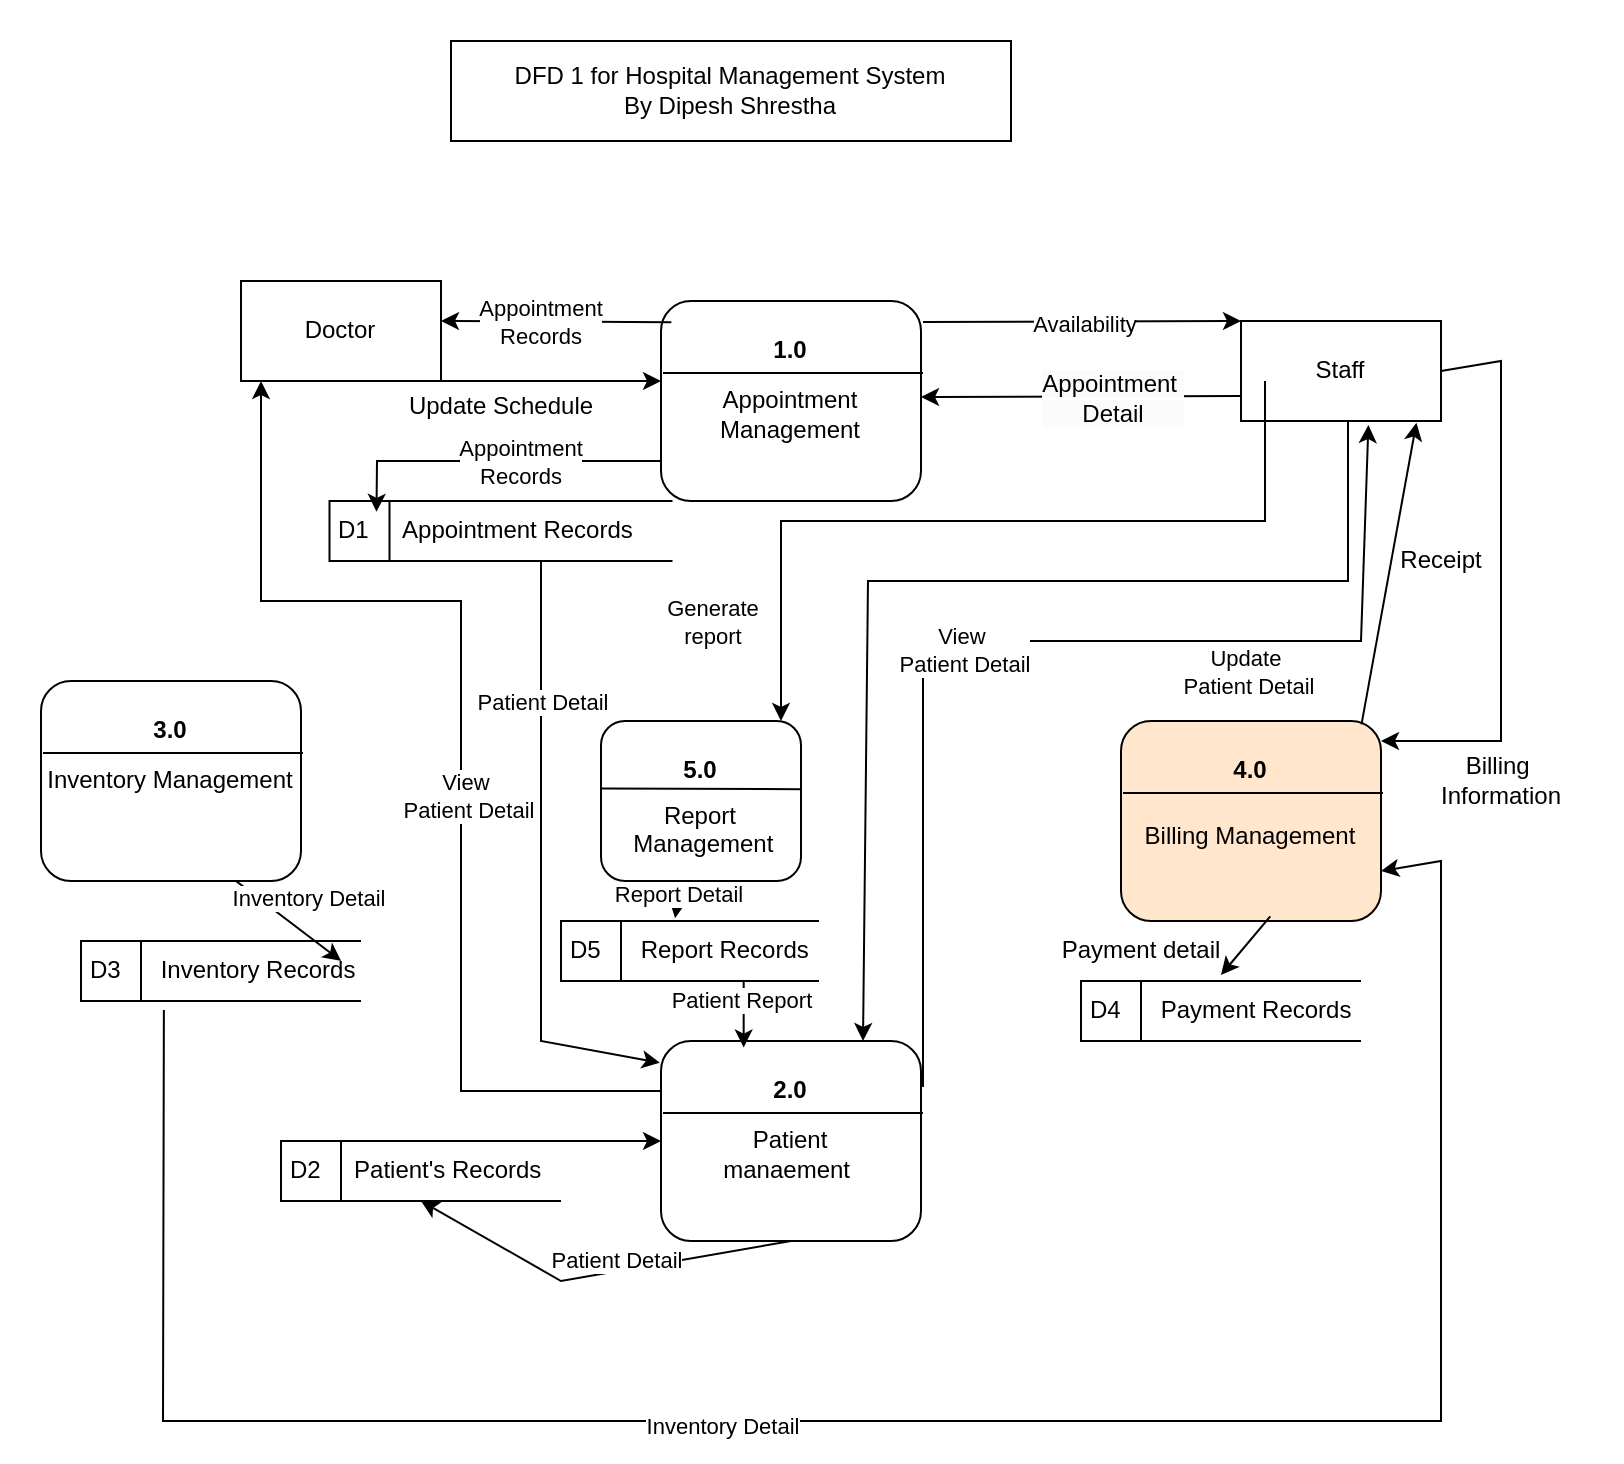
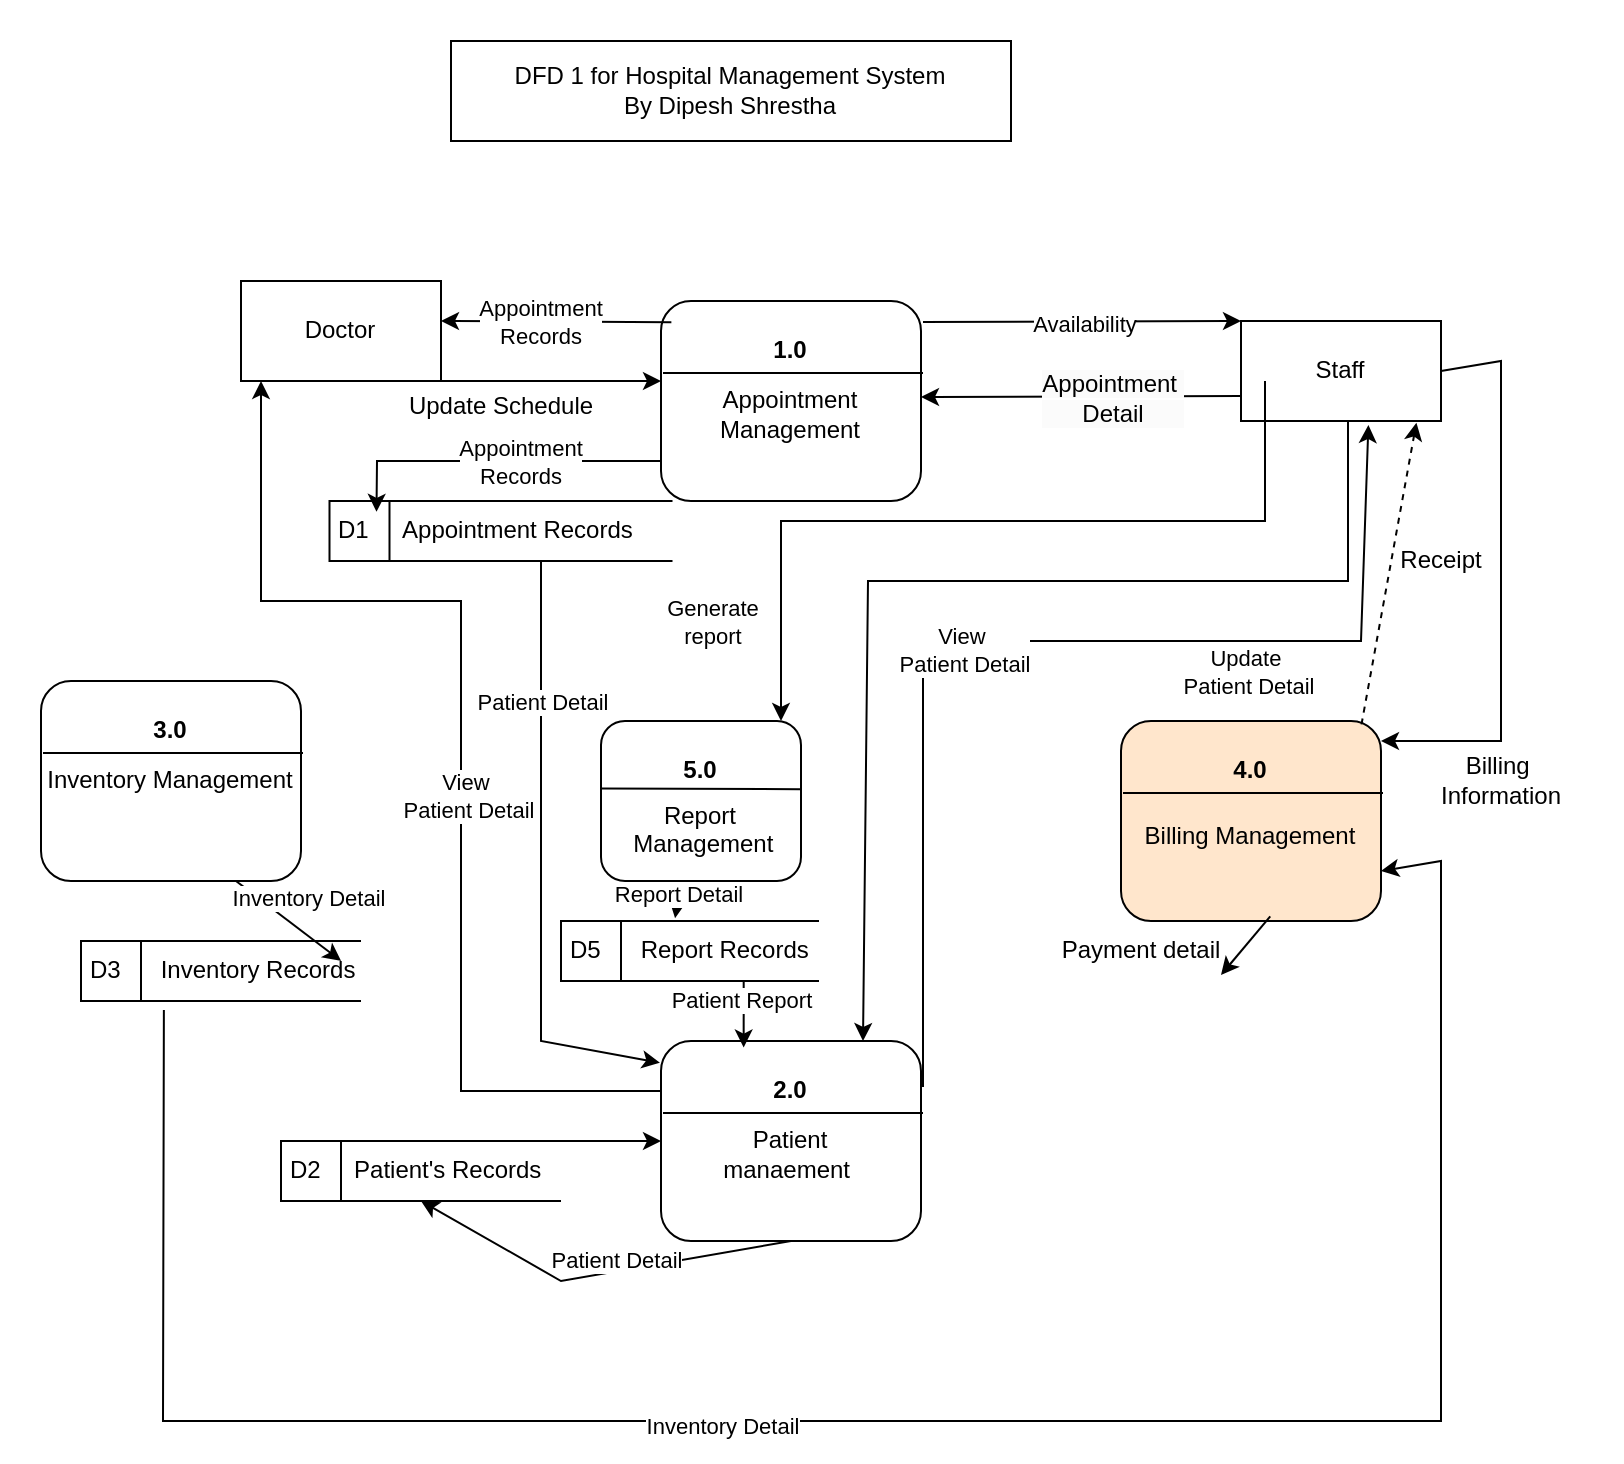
edge "Billing Management" -> "Staff": style solid -> dashed
node "D4 Payment Records": removed
